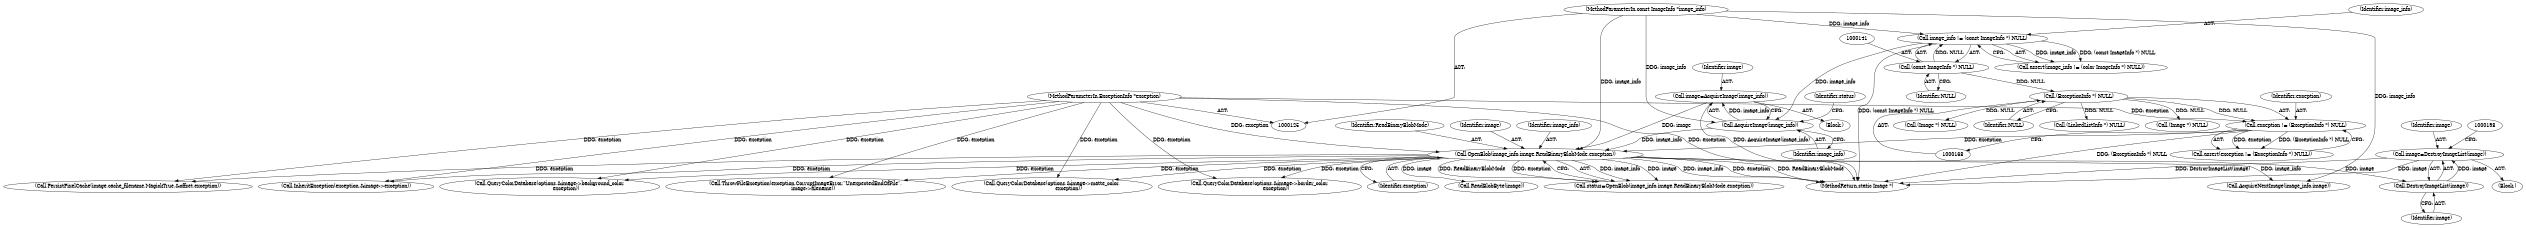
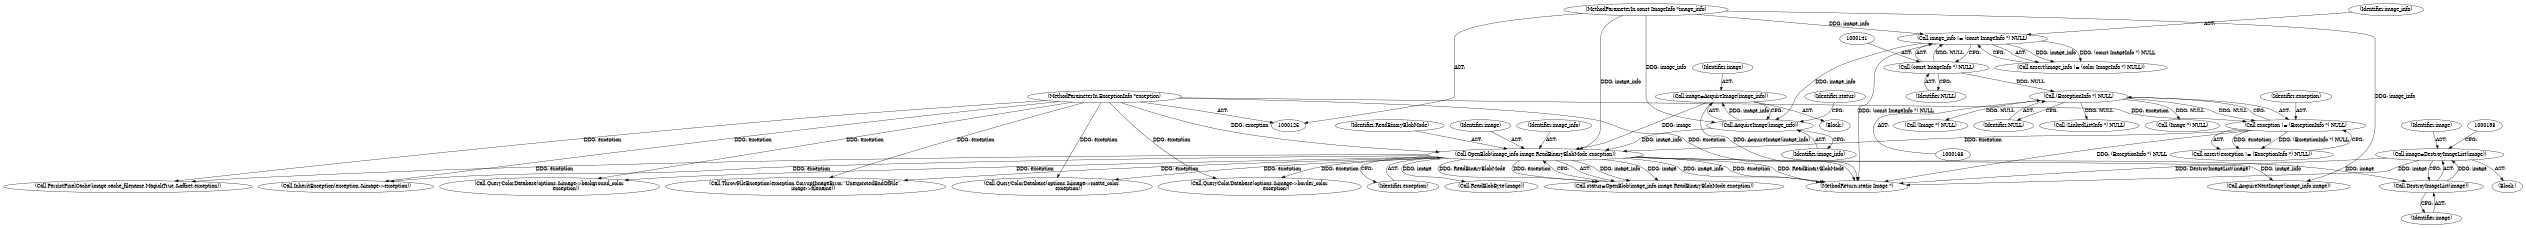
edge "(Call,image_info != (const ImageInfo *) NULL)" -> "(Call,(const ImageInfo *) NULL)": label "AST: " -> "CFG: "
edge "(Call,exception != (ExceptionInfo *) NULL)" -> "1000168": now "(Call,exception != (ExceptionInfo *) NULL)" -> "(Call,(ExceptionInfo *) NULL)"
edge "(Call,image=DestroyImageList(image))" -> "(Call,DestroyImageList(image))": label "AST: " -> "CFG: "
